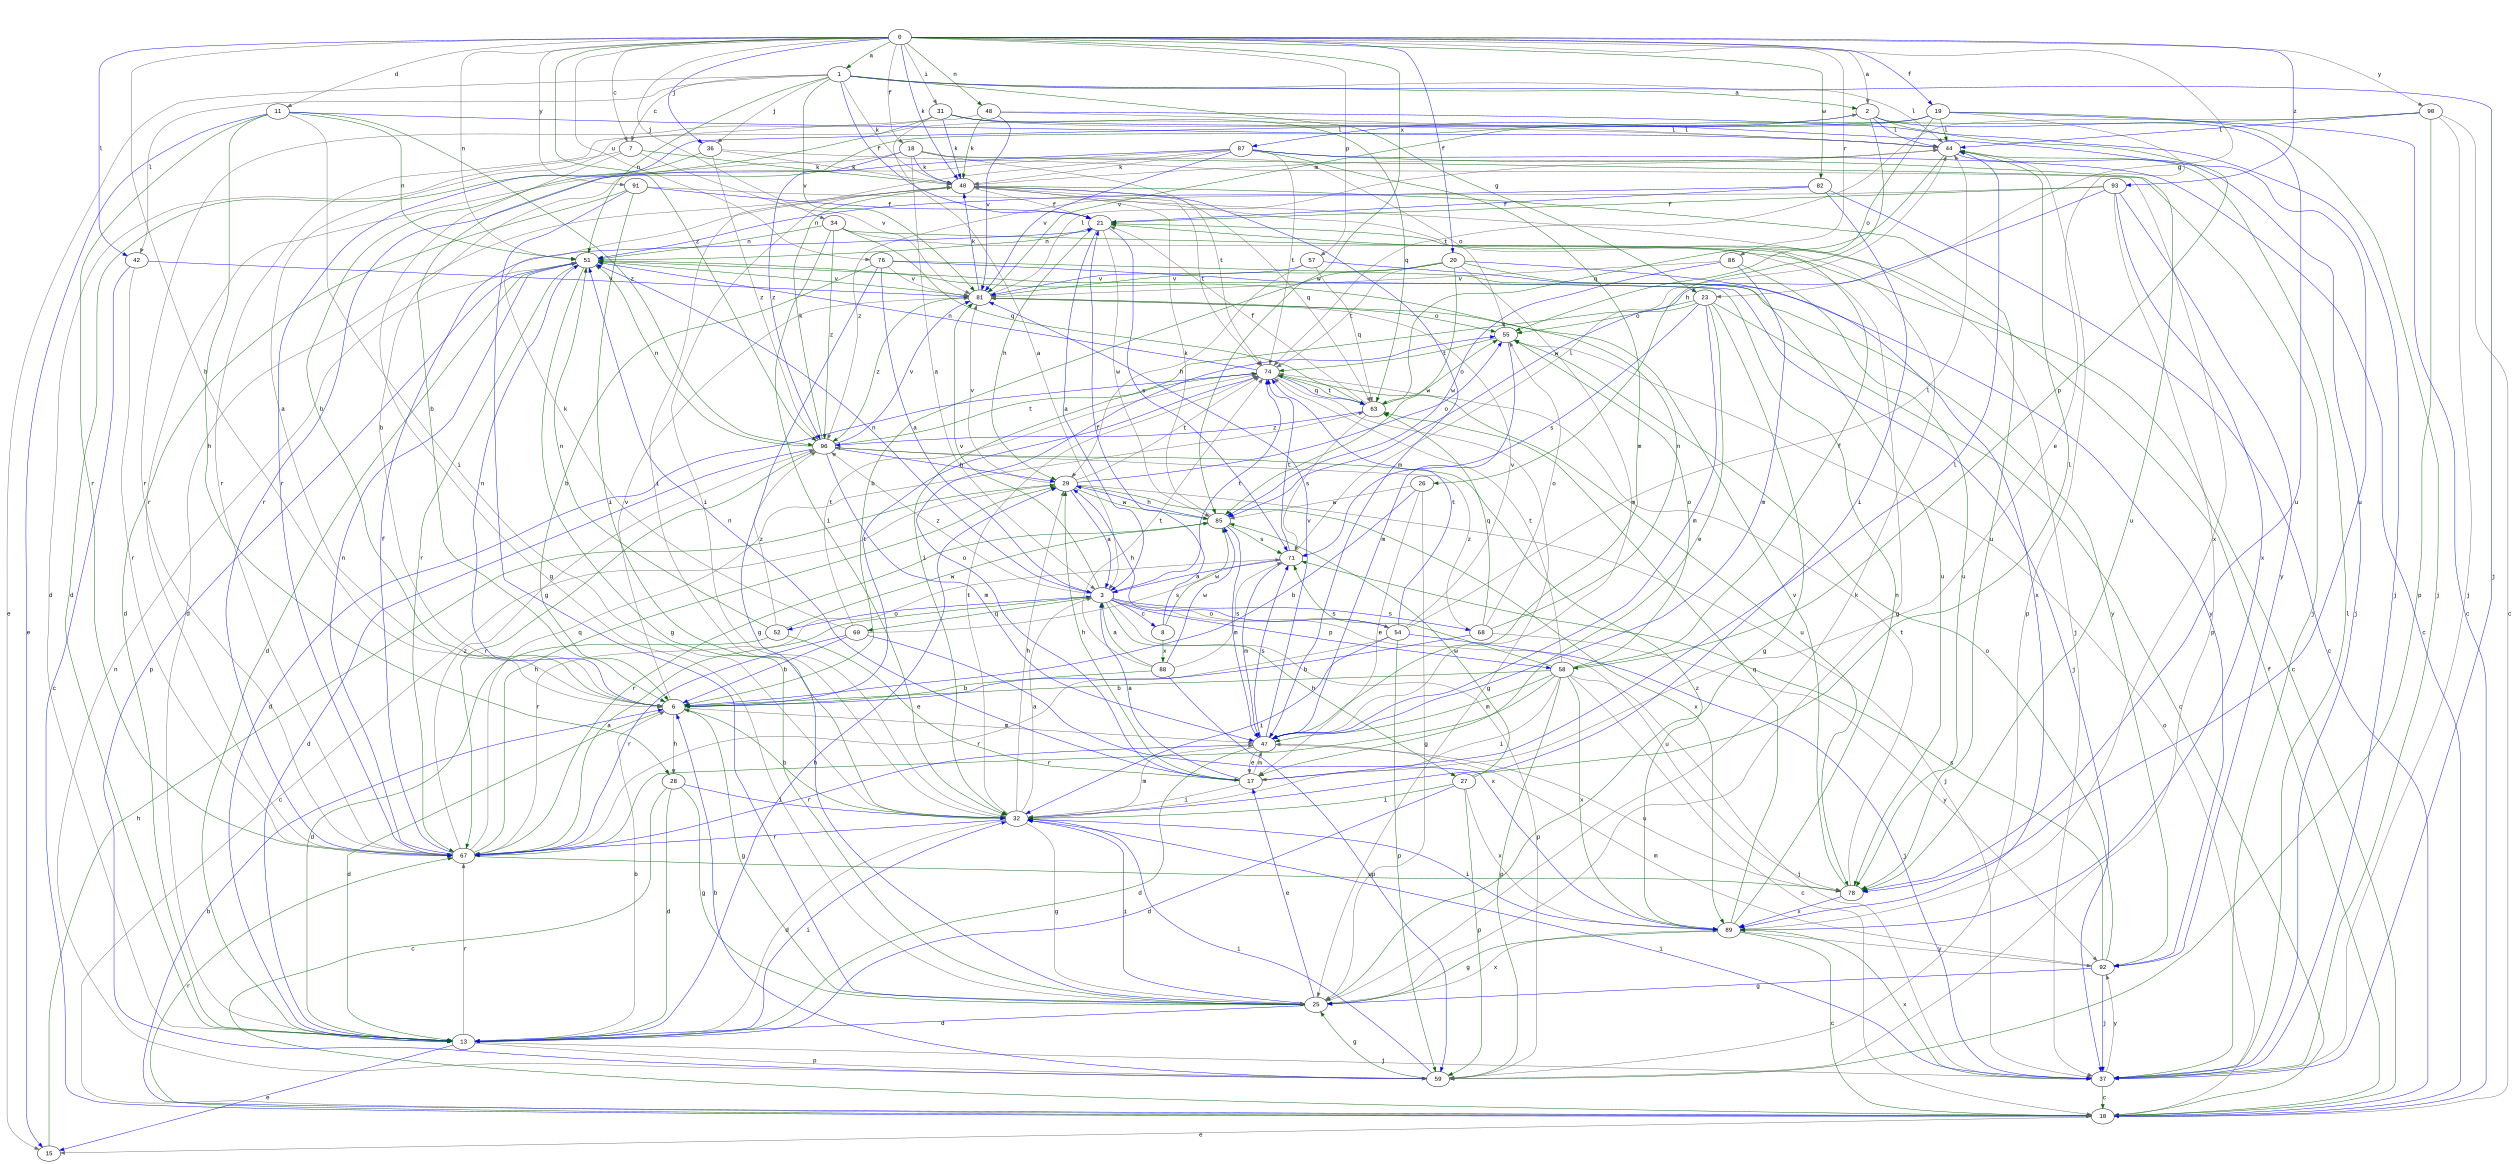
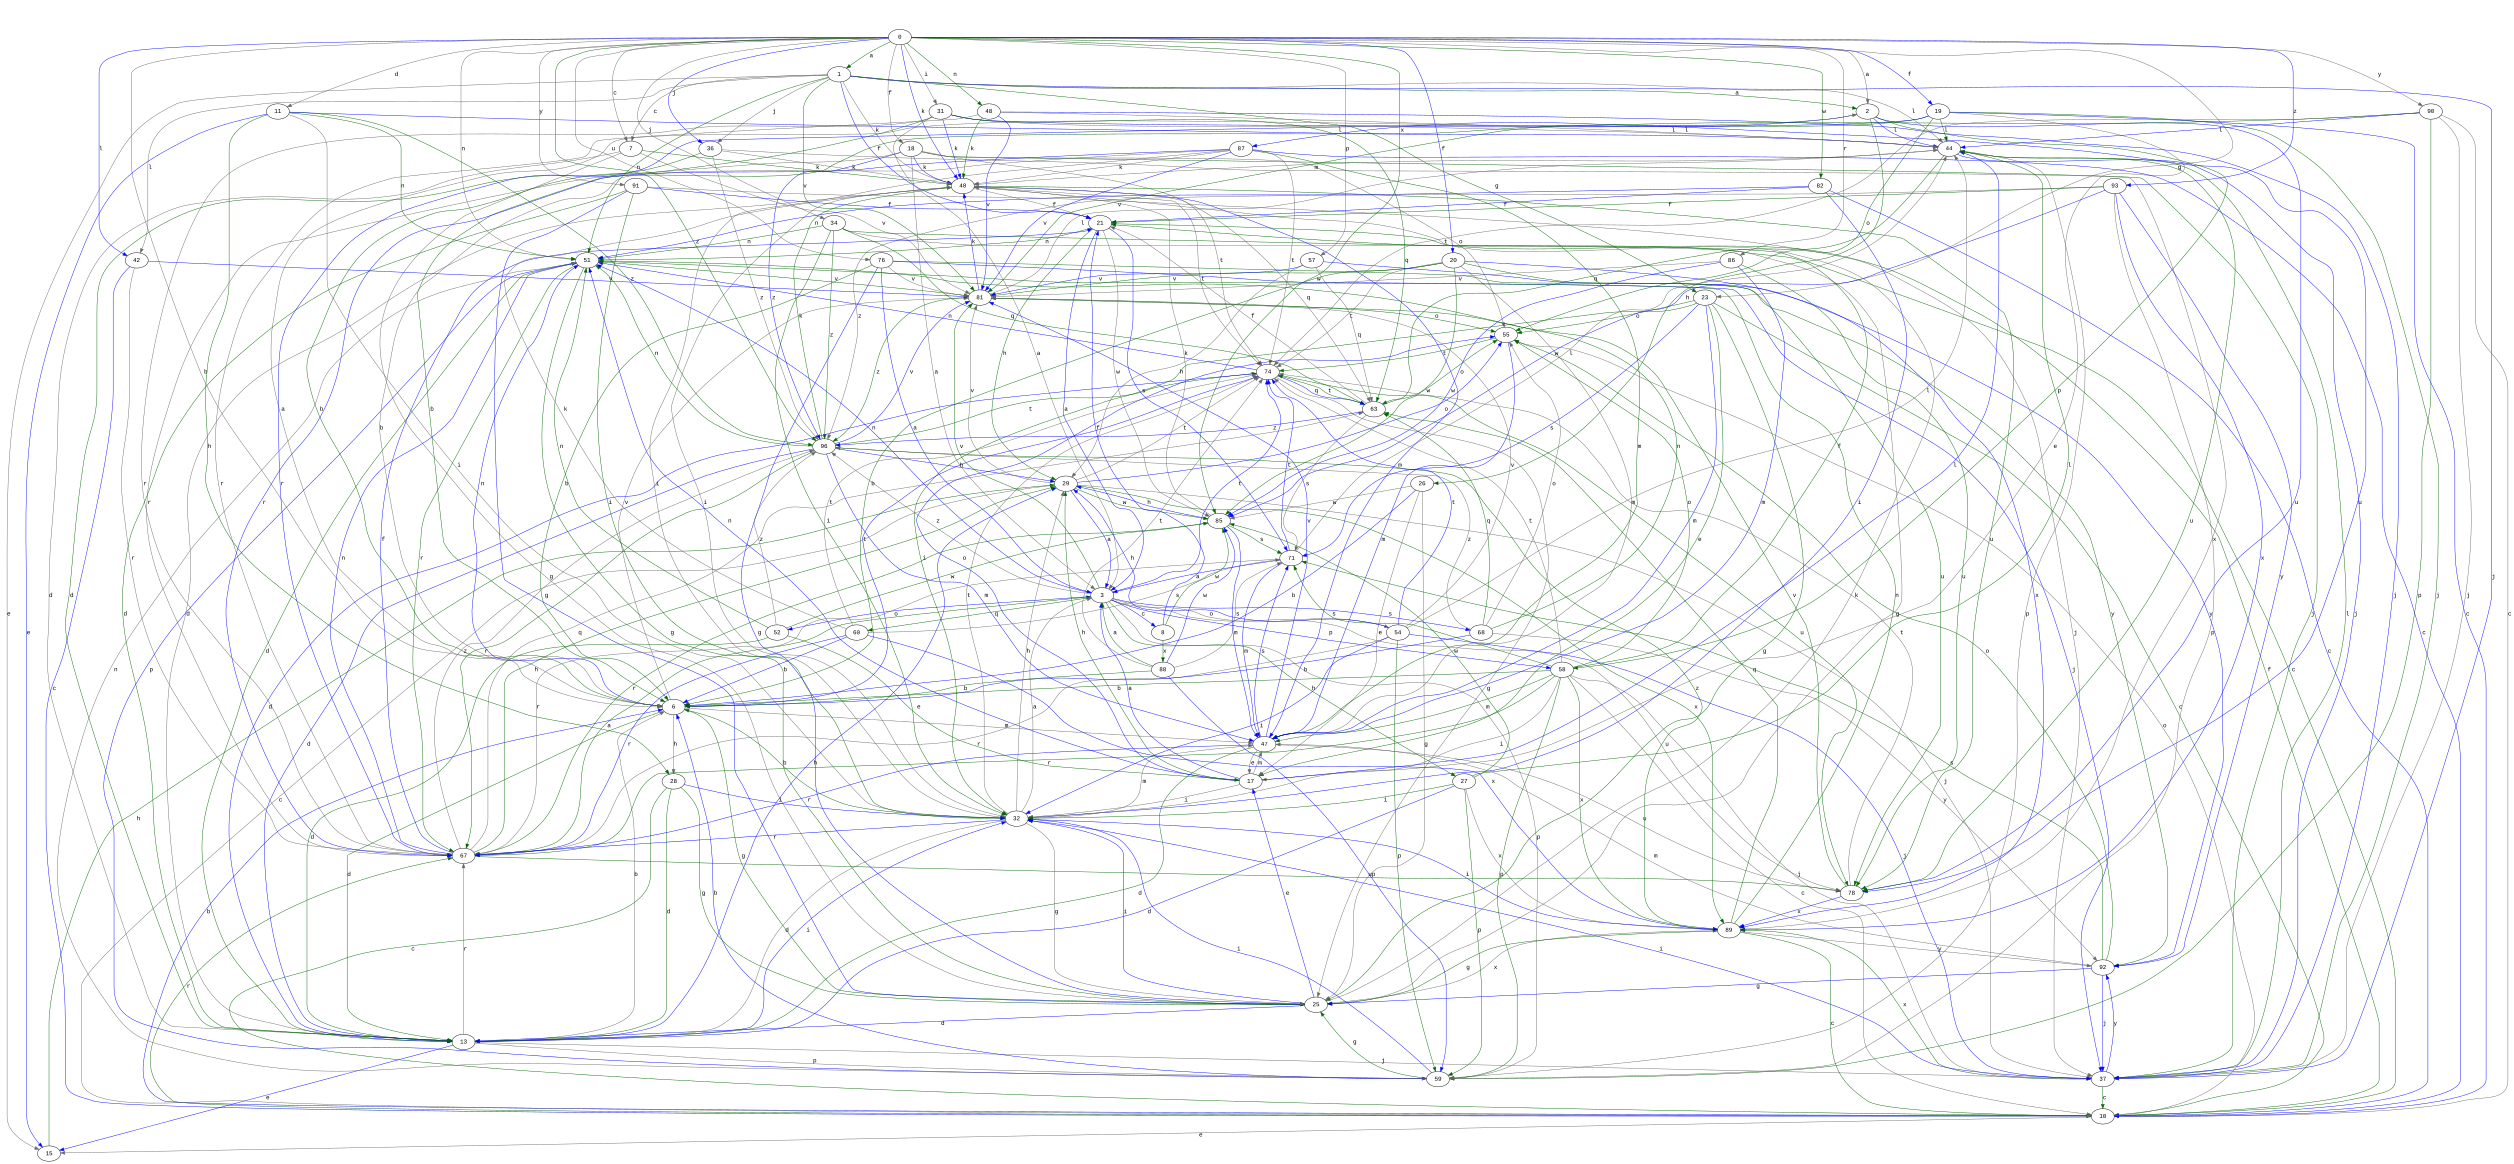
edge "87" -> "78": now "44" -> "78"
edge "11" -> "67": removed, label "r"
edge "37" -> "92": color gray40 -> blue
